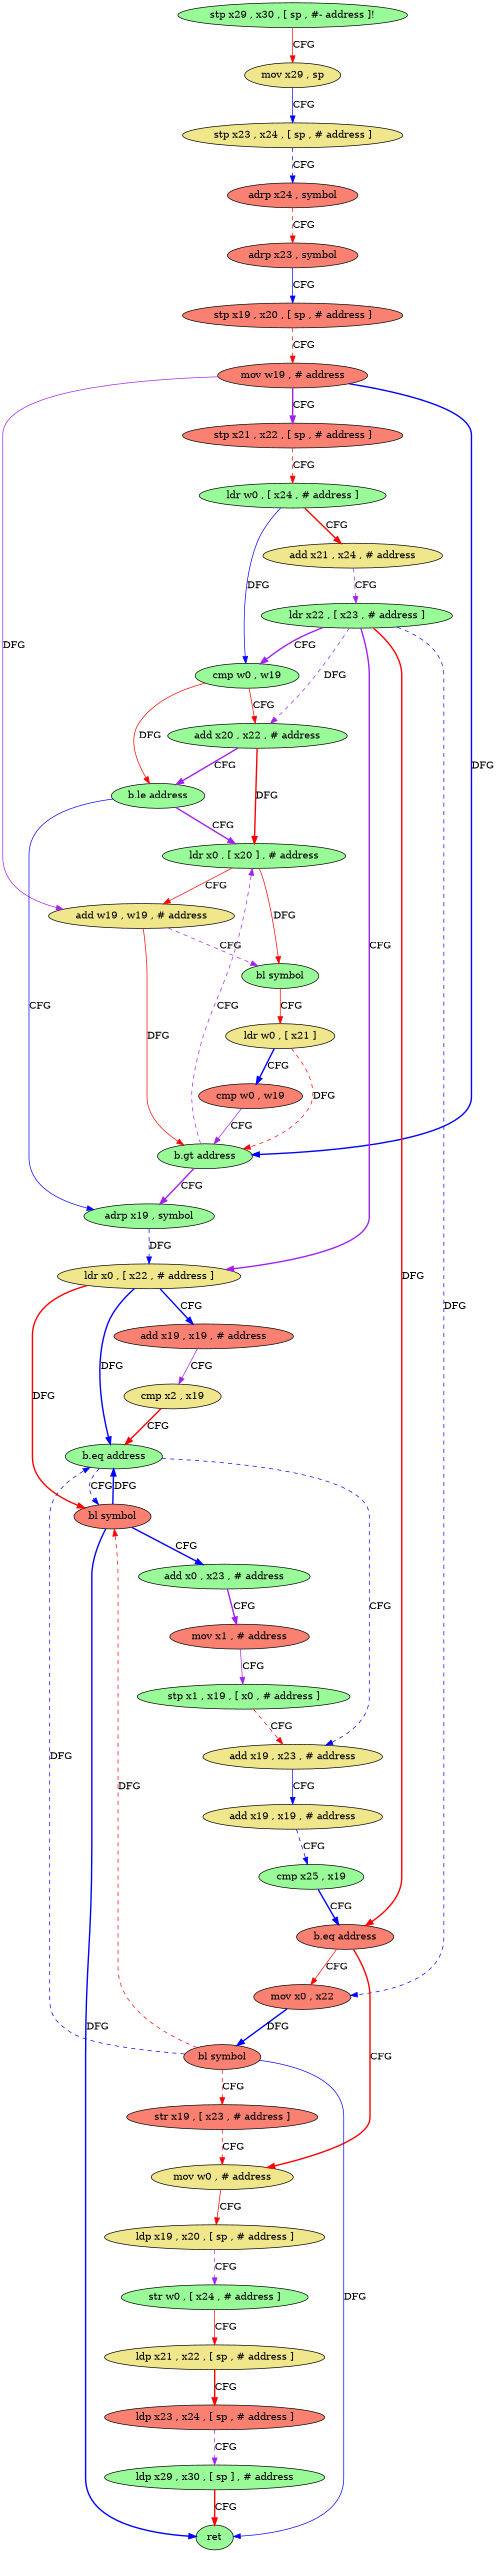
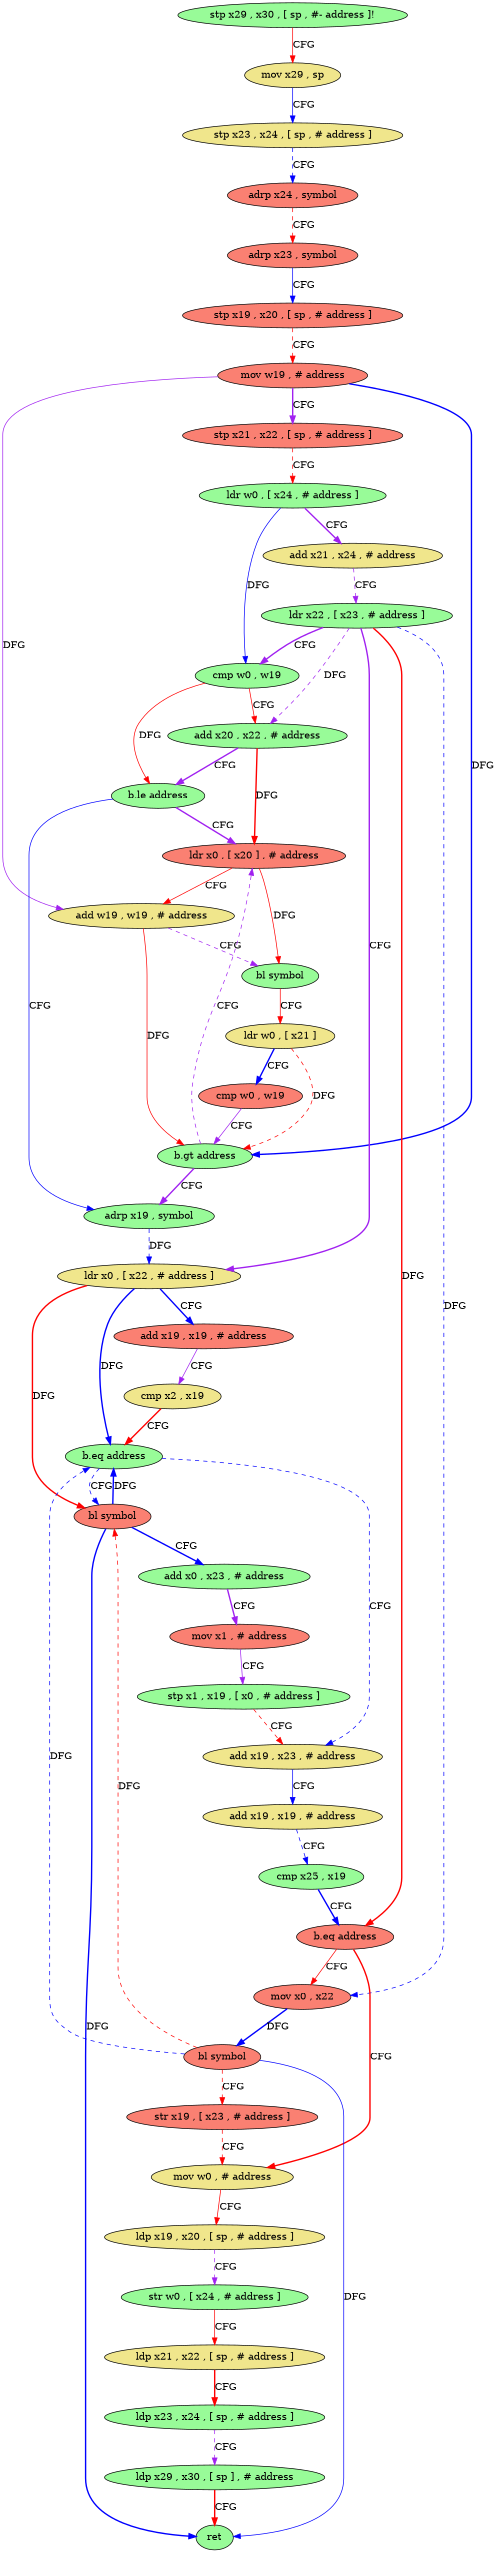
edge "ldr w0 , [ x24 , # address ]" -> "add x21 , x24 , # address": color red -> purple
node "ldr x0 , [ x20 ] , # address": fillcolor palegreen -> salmon
node "ldp x23 , x24 , [ sp , # address ]": fillcolor salmon -> palegreen
